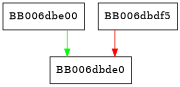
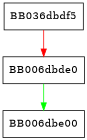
node "BB006dbdf5": label "BB006dbdf5" -> "BB036dbdf5"
edge "BB006dbe00" -> "BB006dbde0": reversed
